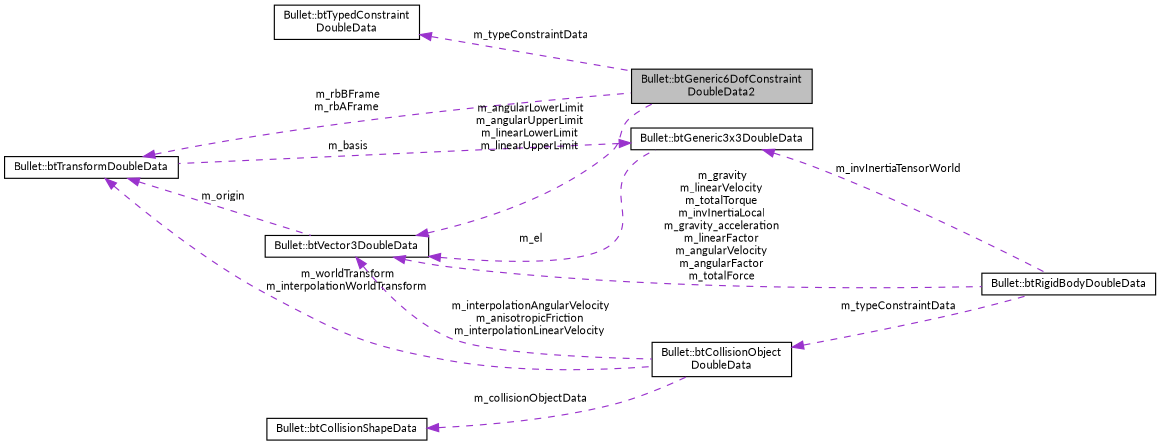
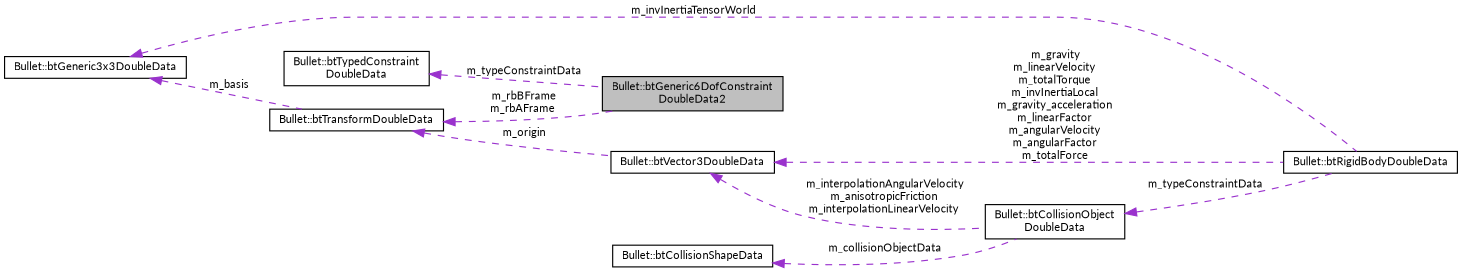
edge "Bullet::btGeneric6DofConstraint DoubleData2" -> "Bullet::btVector3DoubleData": removed, label "m_angularLowerLimit m_angularUpperLimit m_linearLowerLimit m_linearUpperLimit"
edge "Bullet::btGeneric3x3DoubleData" -> "Bullet::btVector3DoubleData": removed, label "m_el"
edge "Bullet::btCollisionObject DoubleData" -> "Bullet::btTransformDoubleData": removed, label "m_worldTransform m_interpolationWorldTransform"
